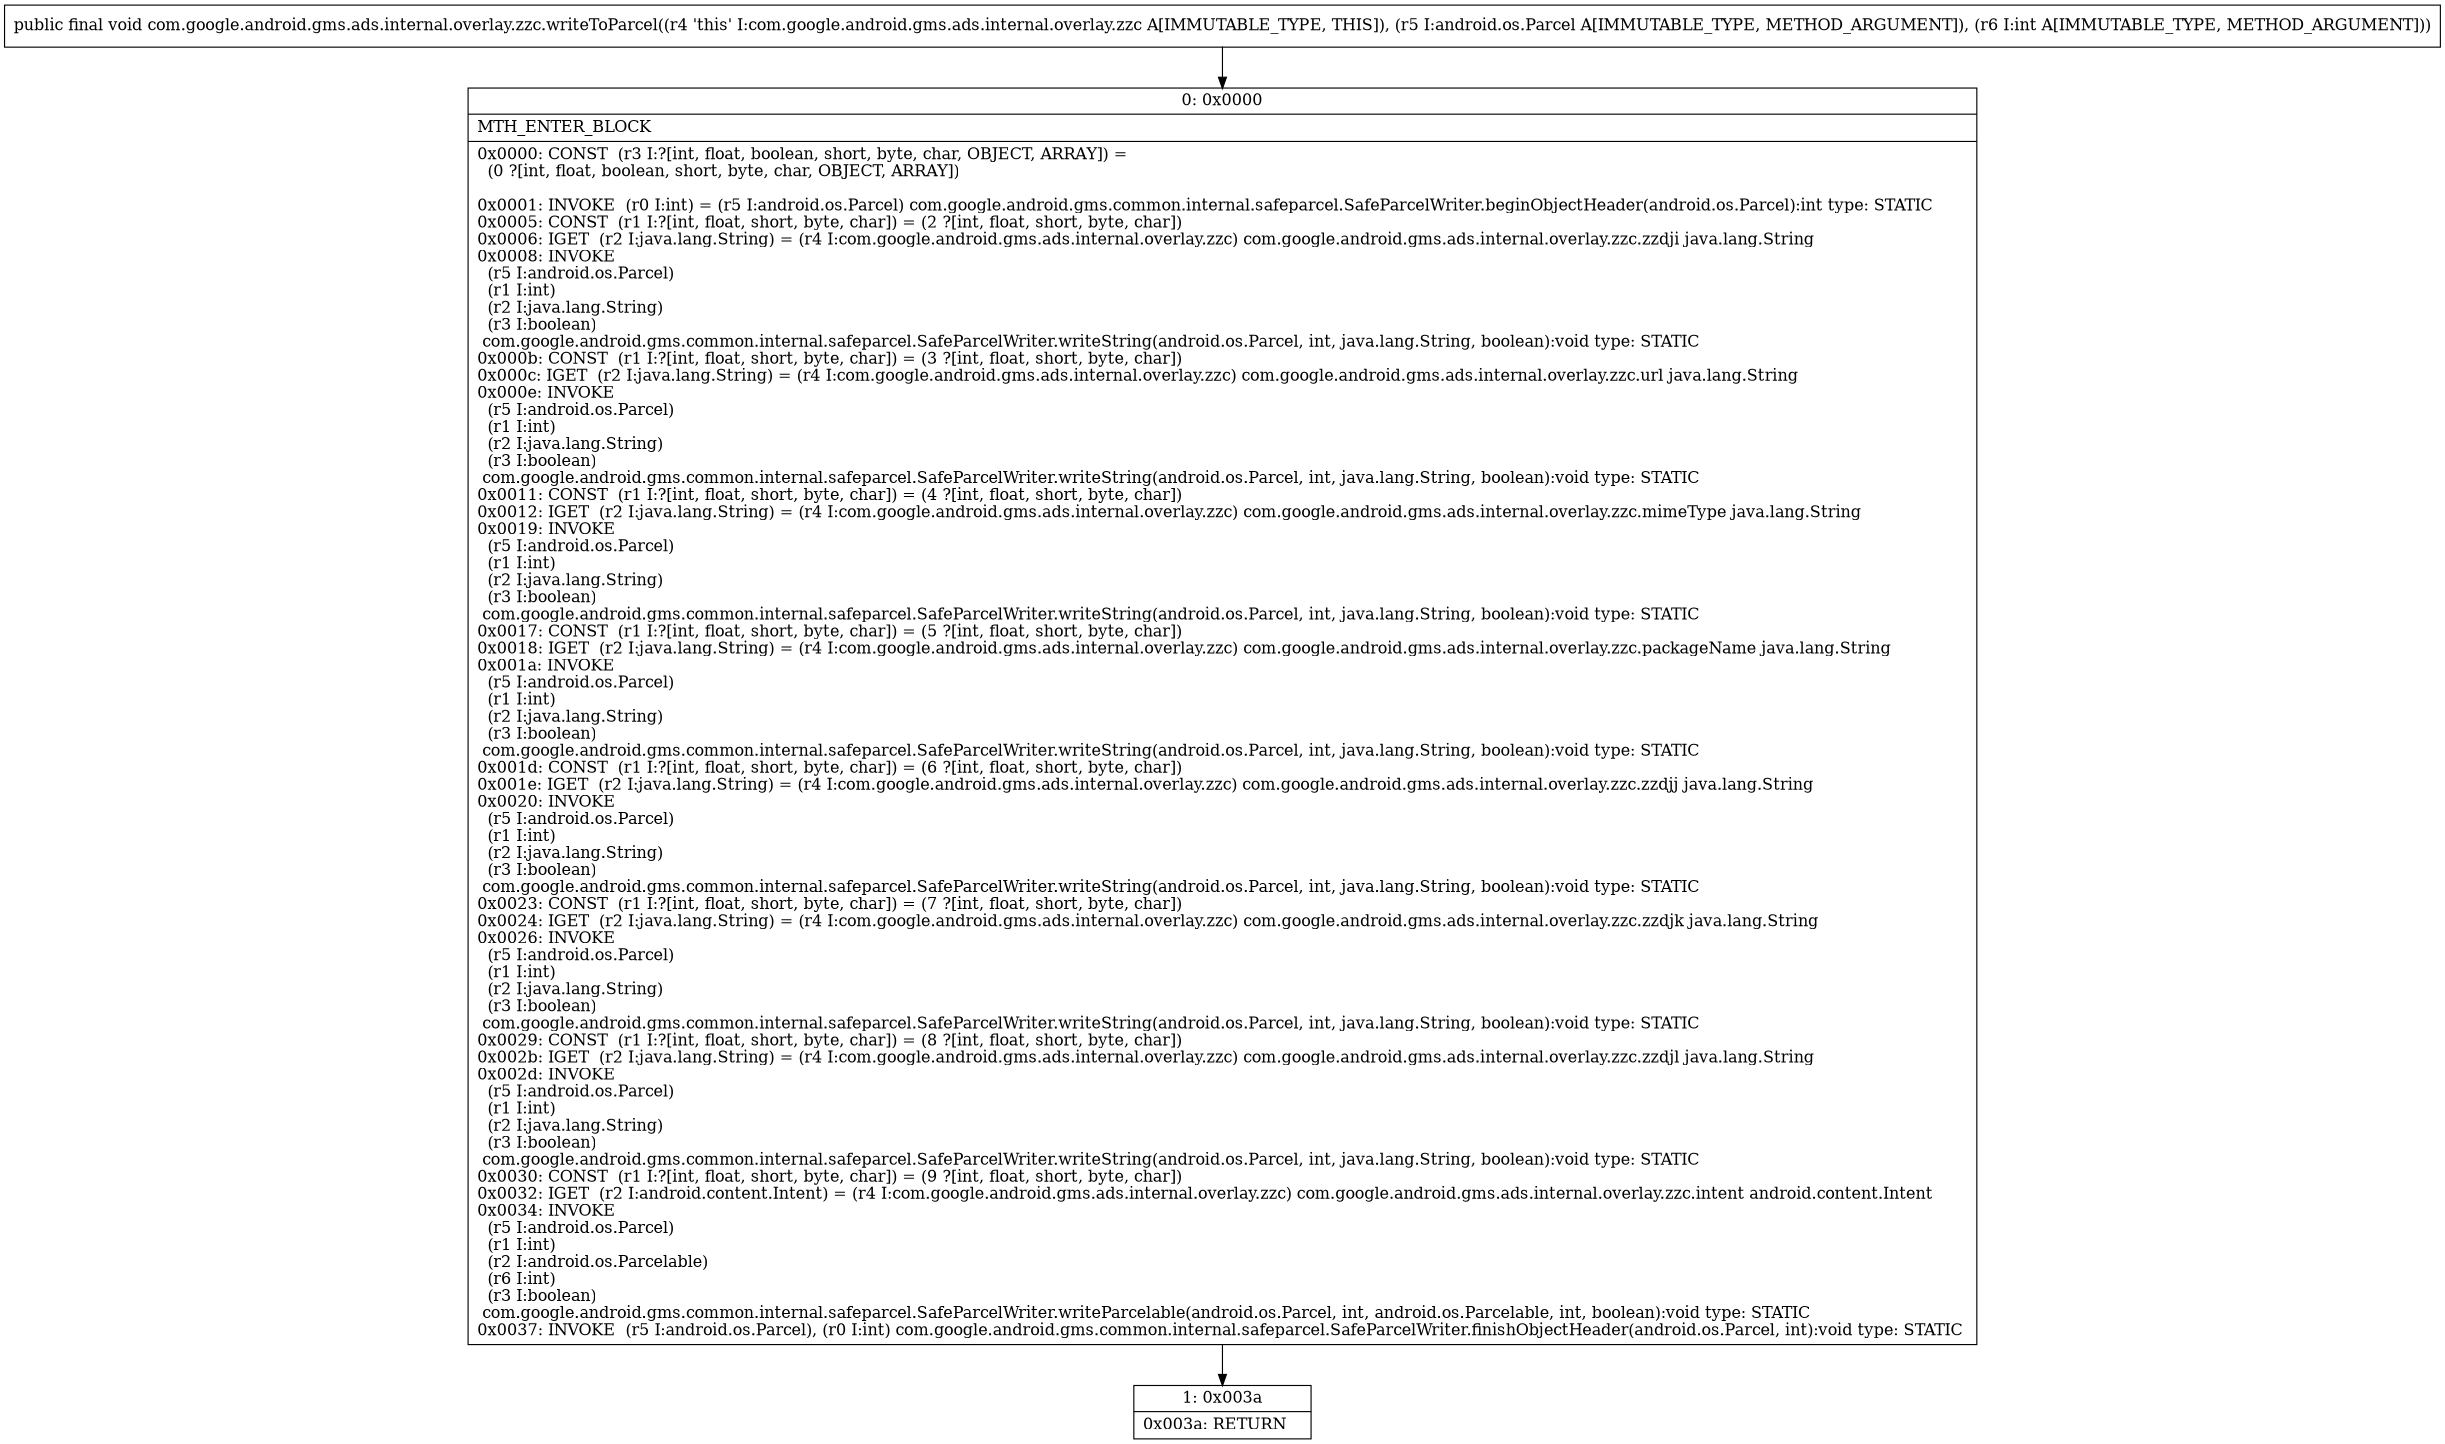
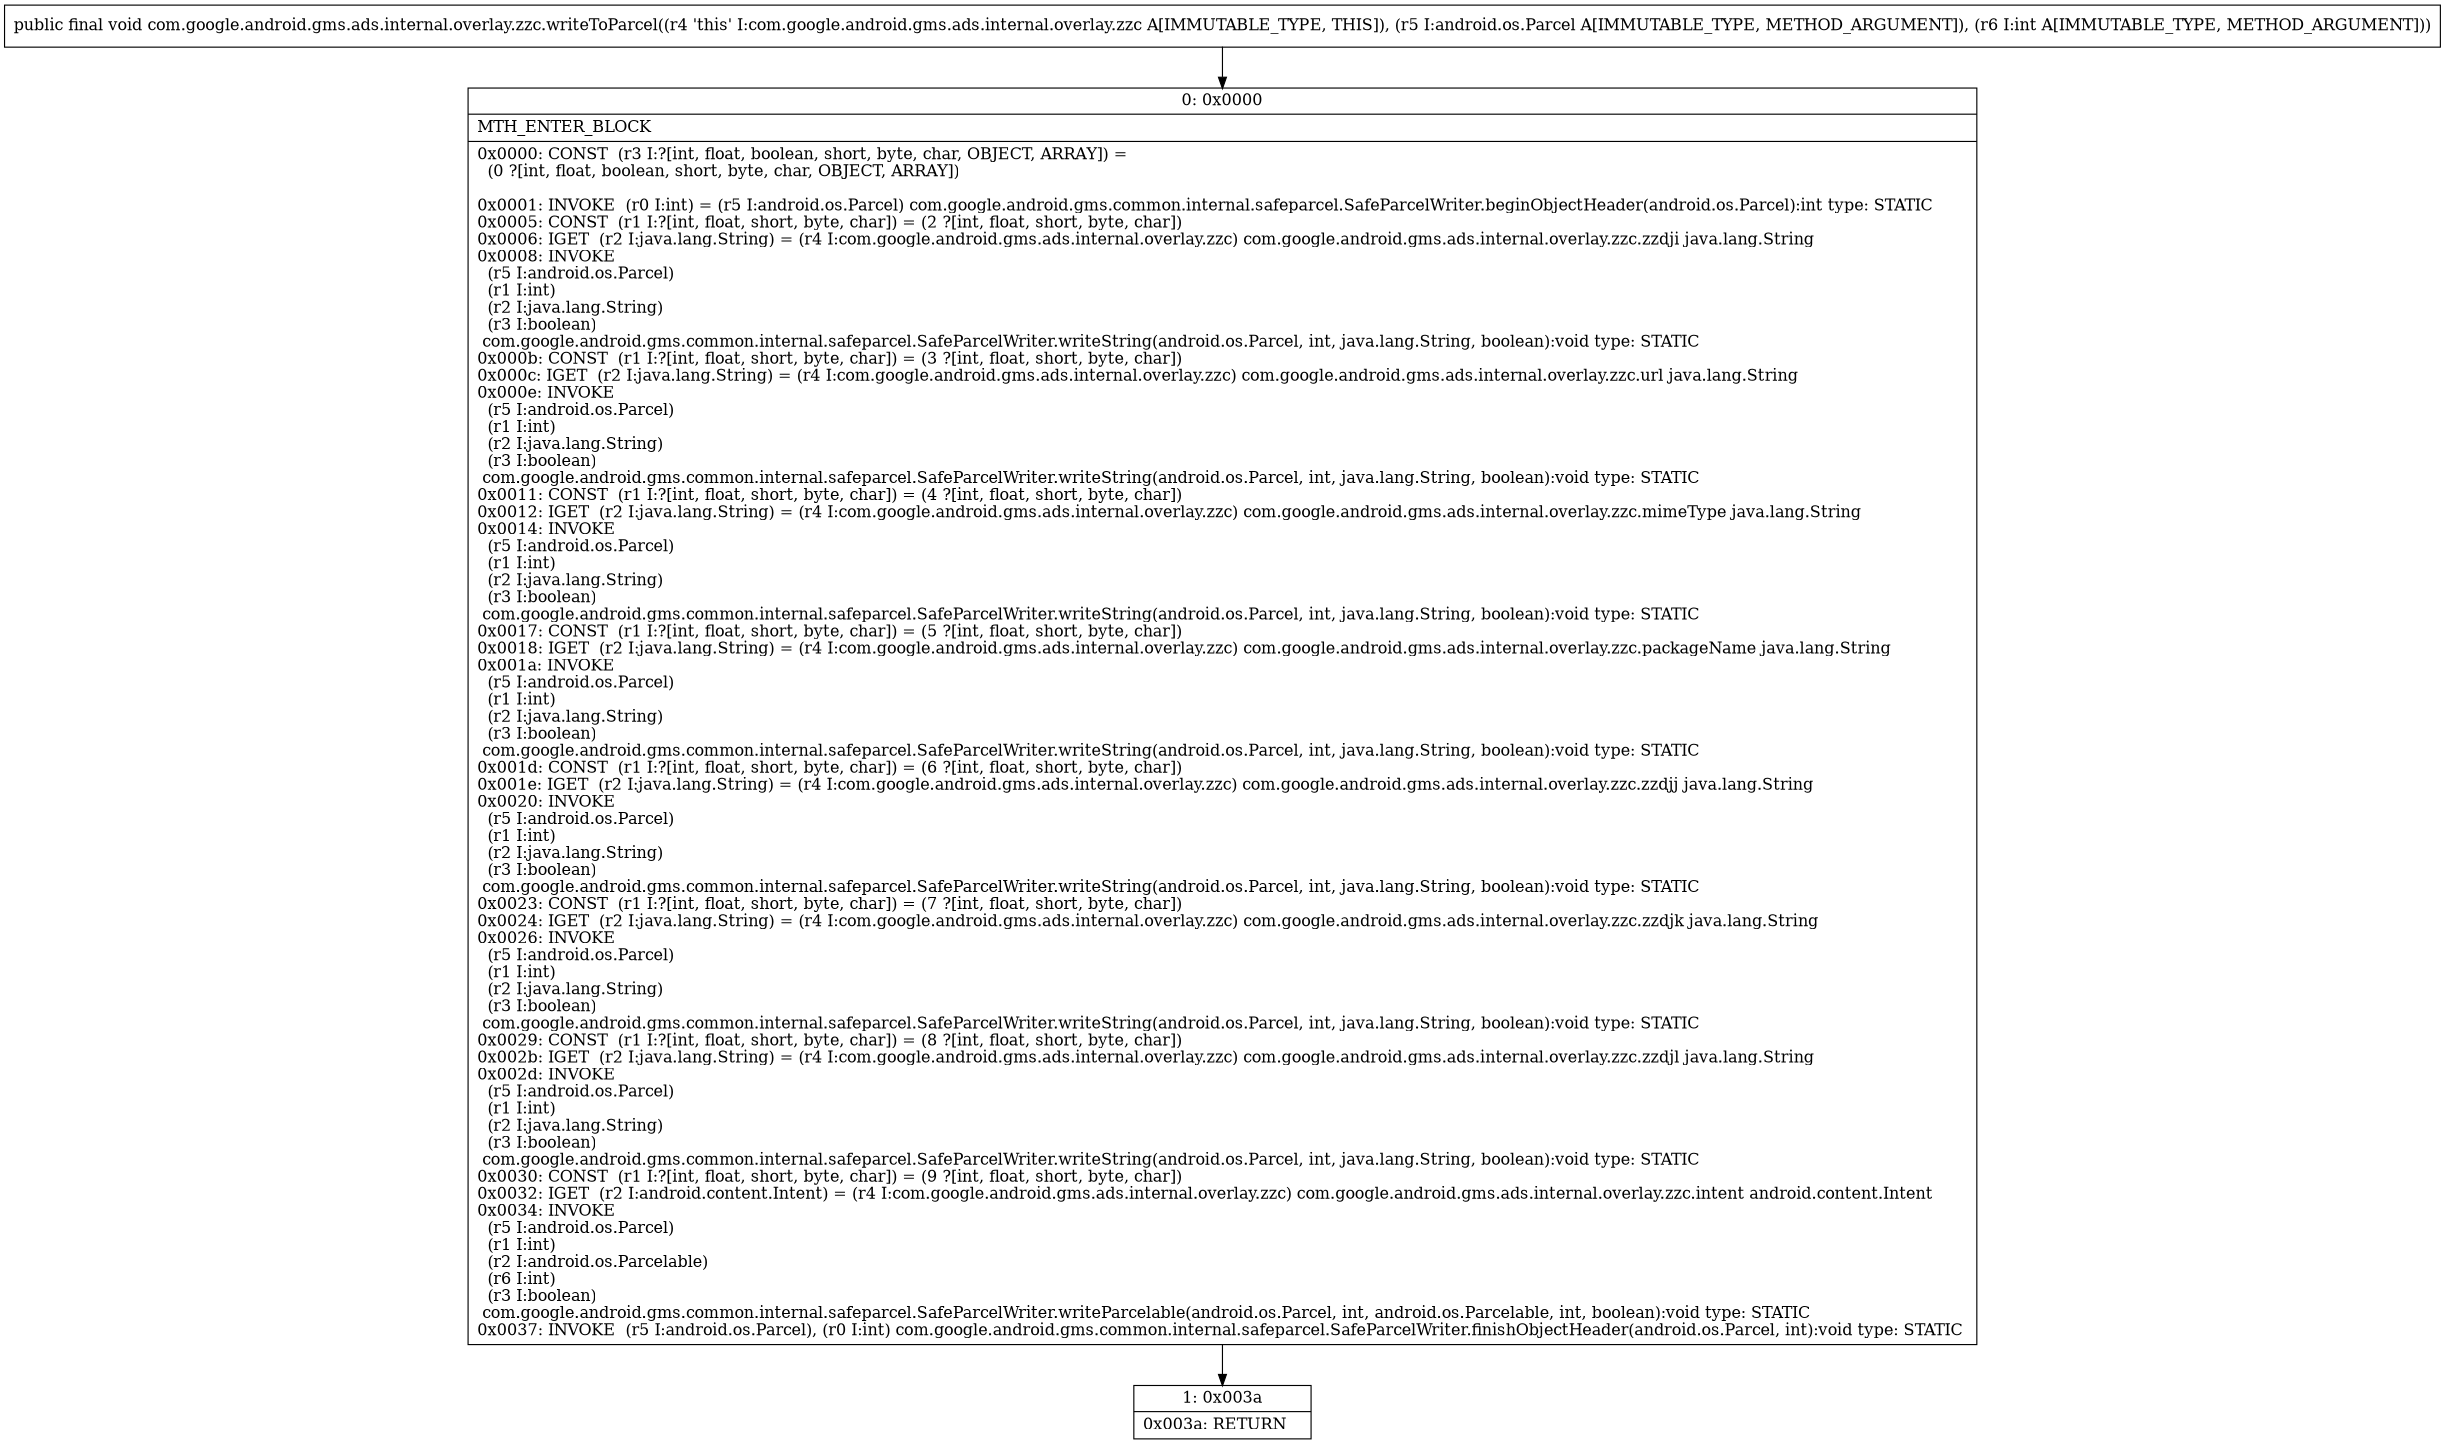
node "0: 0x0000": text "0x0019: INVOKE" -> "0x0014: INVOKE"
